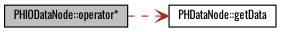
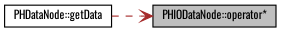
edge "PHIODataNode::operator*" -> "PHDataNode::getData": reversed
